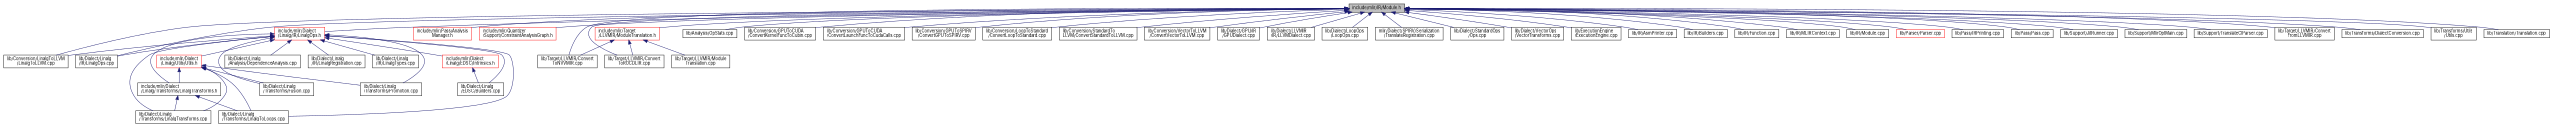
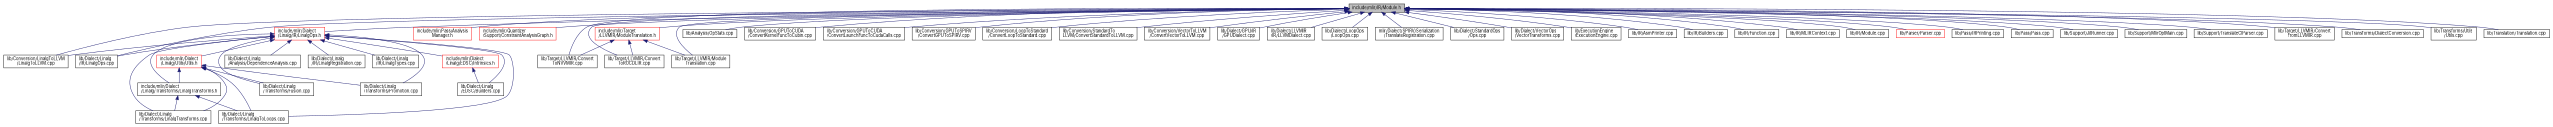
edge "lib/Target/LLVMIR/Module Translation.cpp" -> "include/mlir/IR/Module.h": added
